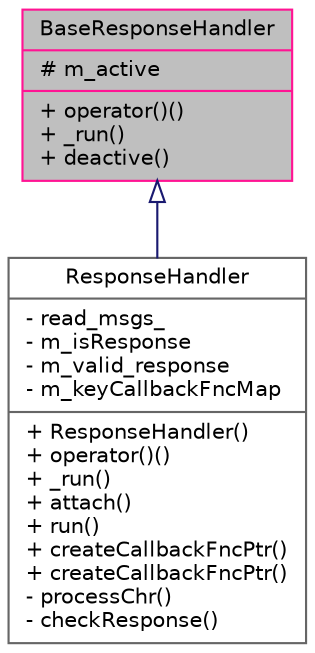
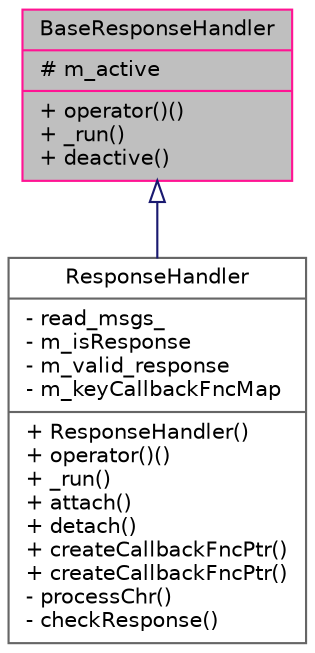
node "ResponseHandler": text "+ run()" -> "+ detach()"
